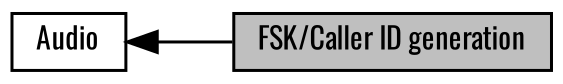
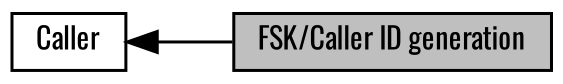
node "Audio": label "Audio" -> "Caller"
